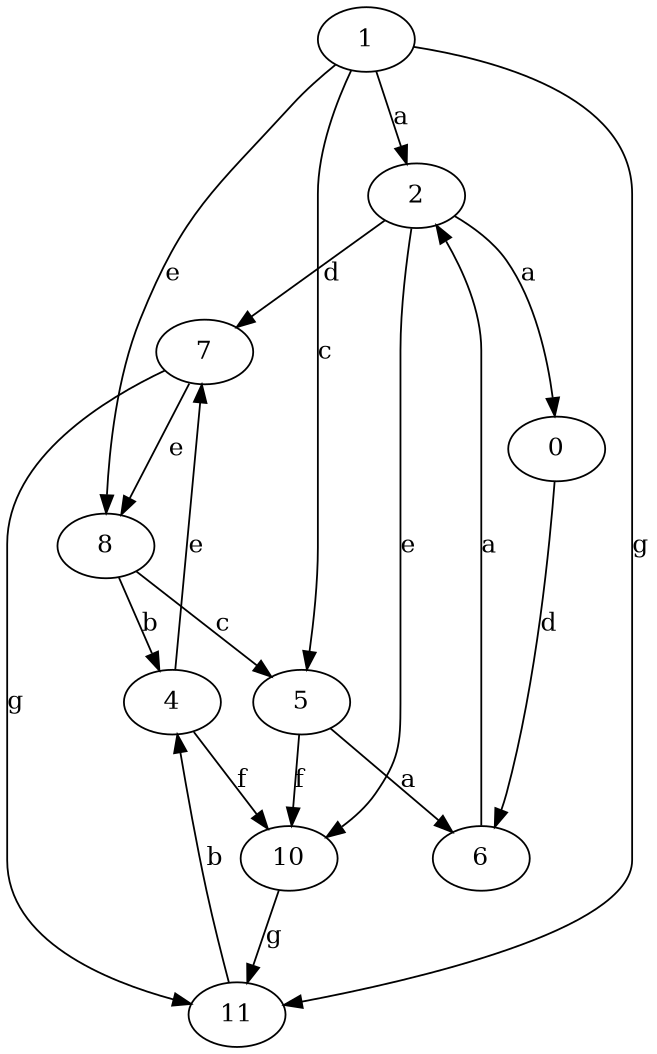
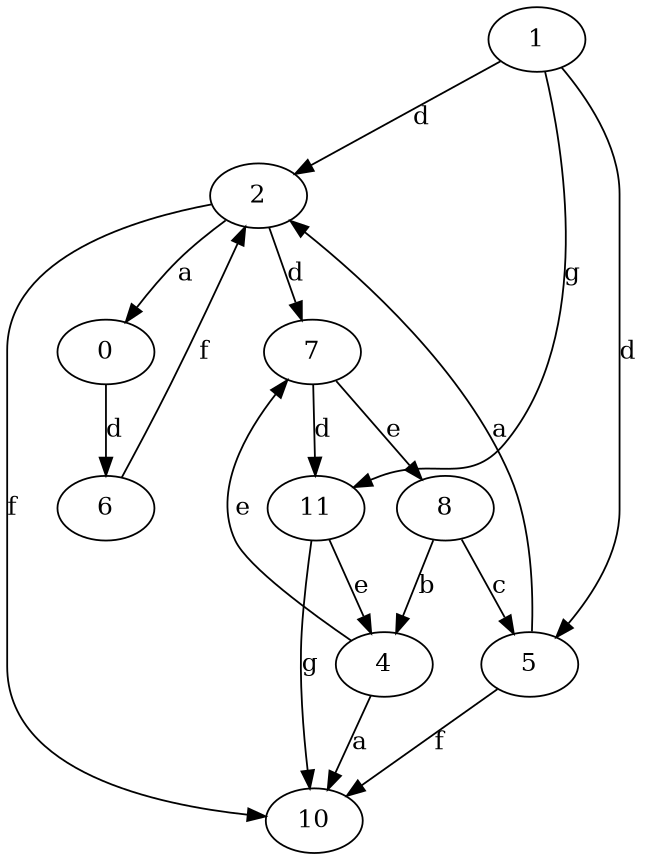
edge "1" -> "2": label "a" -> "d"
edge "1" -> "8": removed, label "e"
edge "1" -> "5": label "c" -> "d"
edge "2" -> "10": label "e" -> "f"
edge "6" -> "2": label "a" -> "f"
edge "7" -> "11": label "g" -> "d"
edge "5" -> "6": now "5" -> "2"
edge "4" -> "10": label "f" -> "a"
edge "11" -> "4": label "b" -> "e"
edge "10" -> "11": reversed
